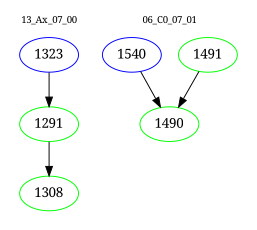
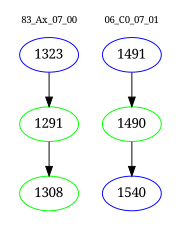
cluster "13_Ax_07_00": label "13_Ax_07_00" -> "83_Ax_07_00"
node "1491": color green -> blue
edge "1540" -> "1490": reversed
